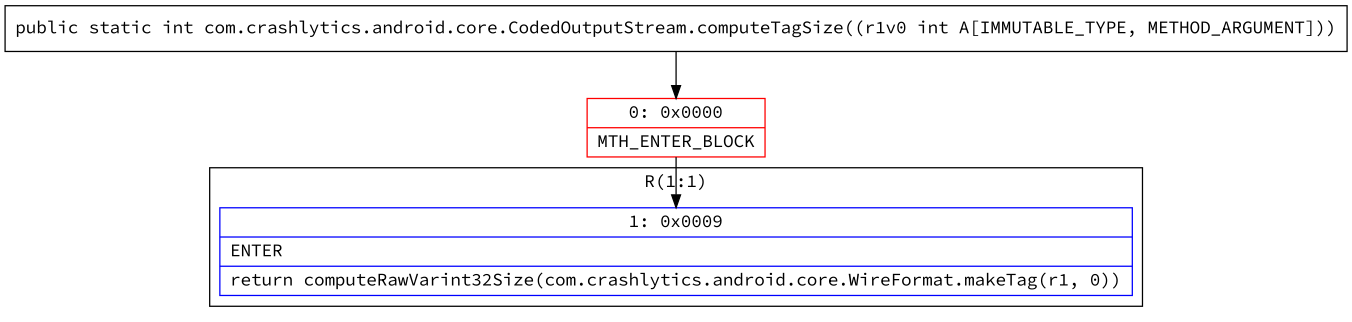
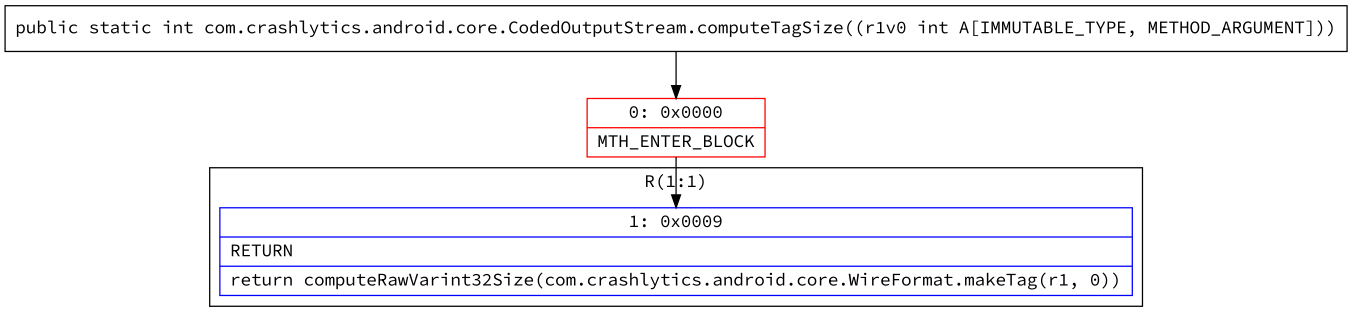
node "1: 0x0009": text "ENTER" -> "RETURN"
